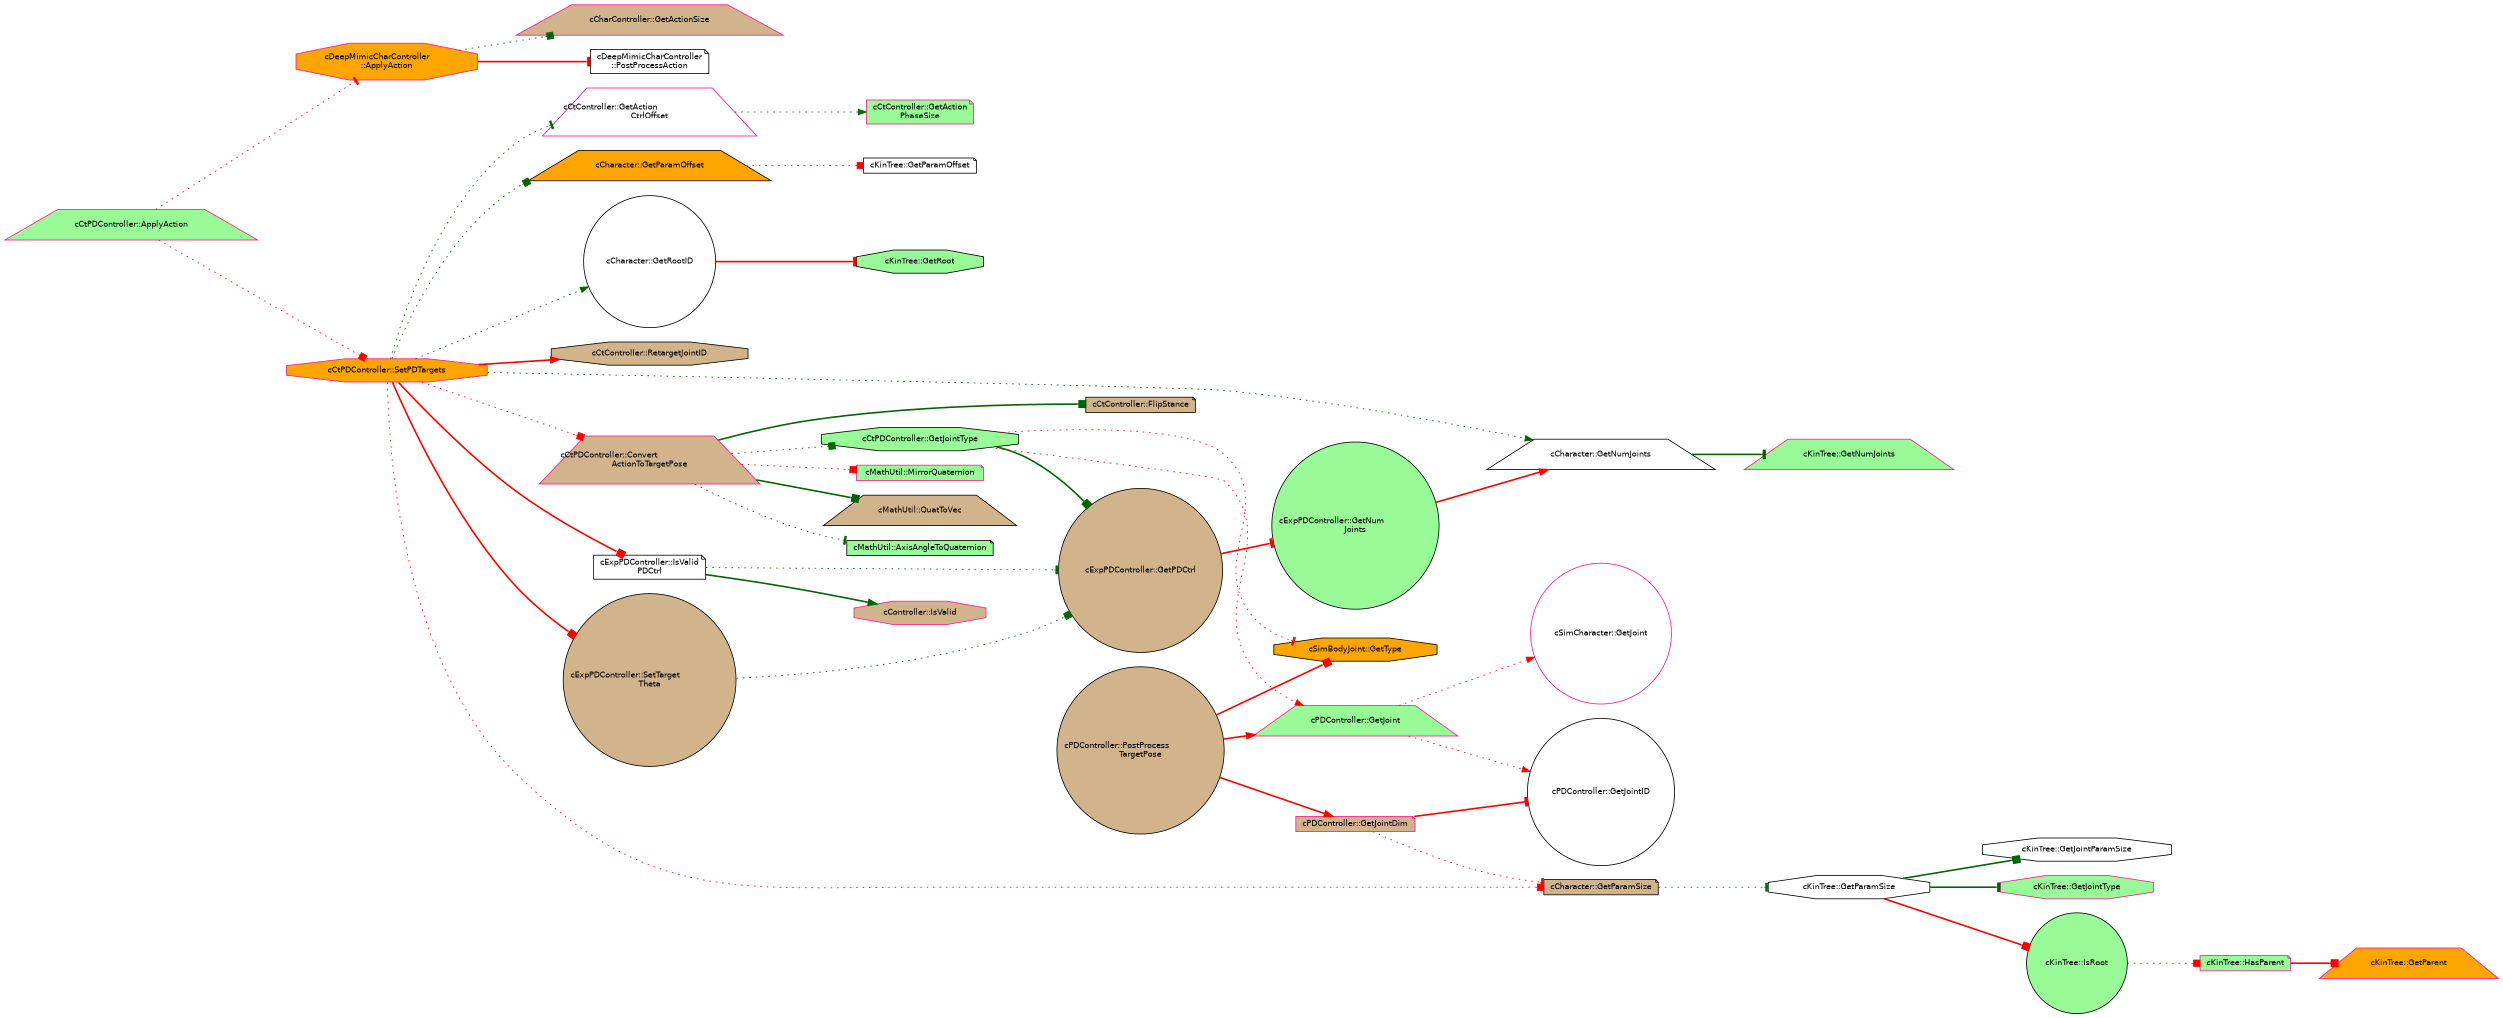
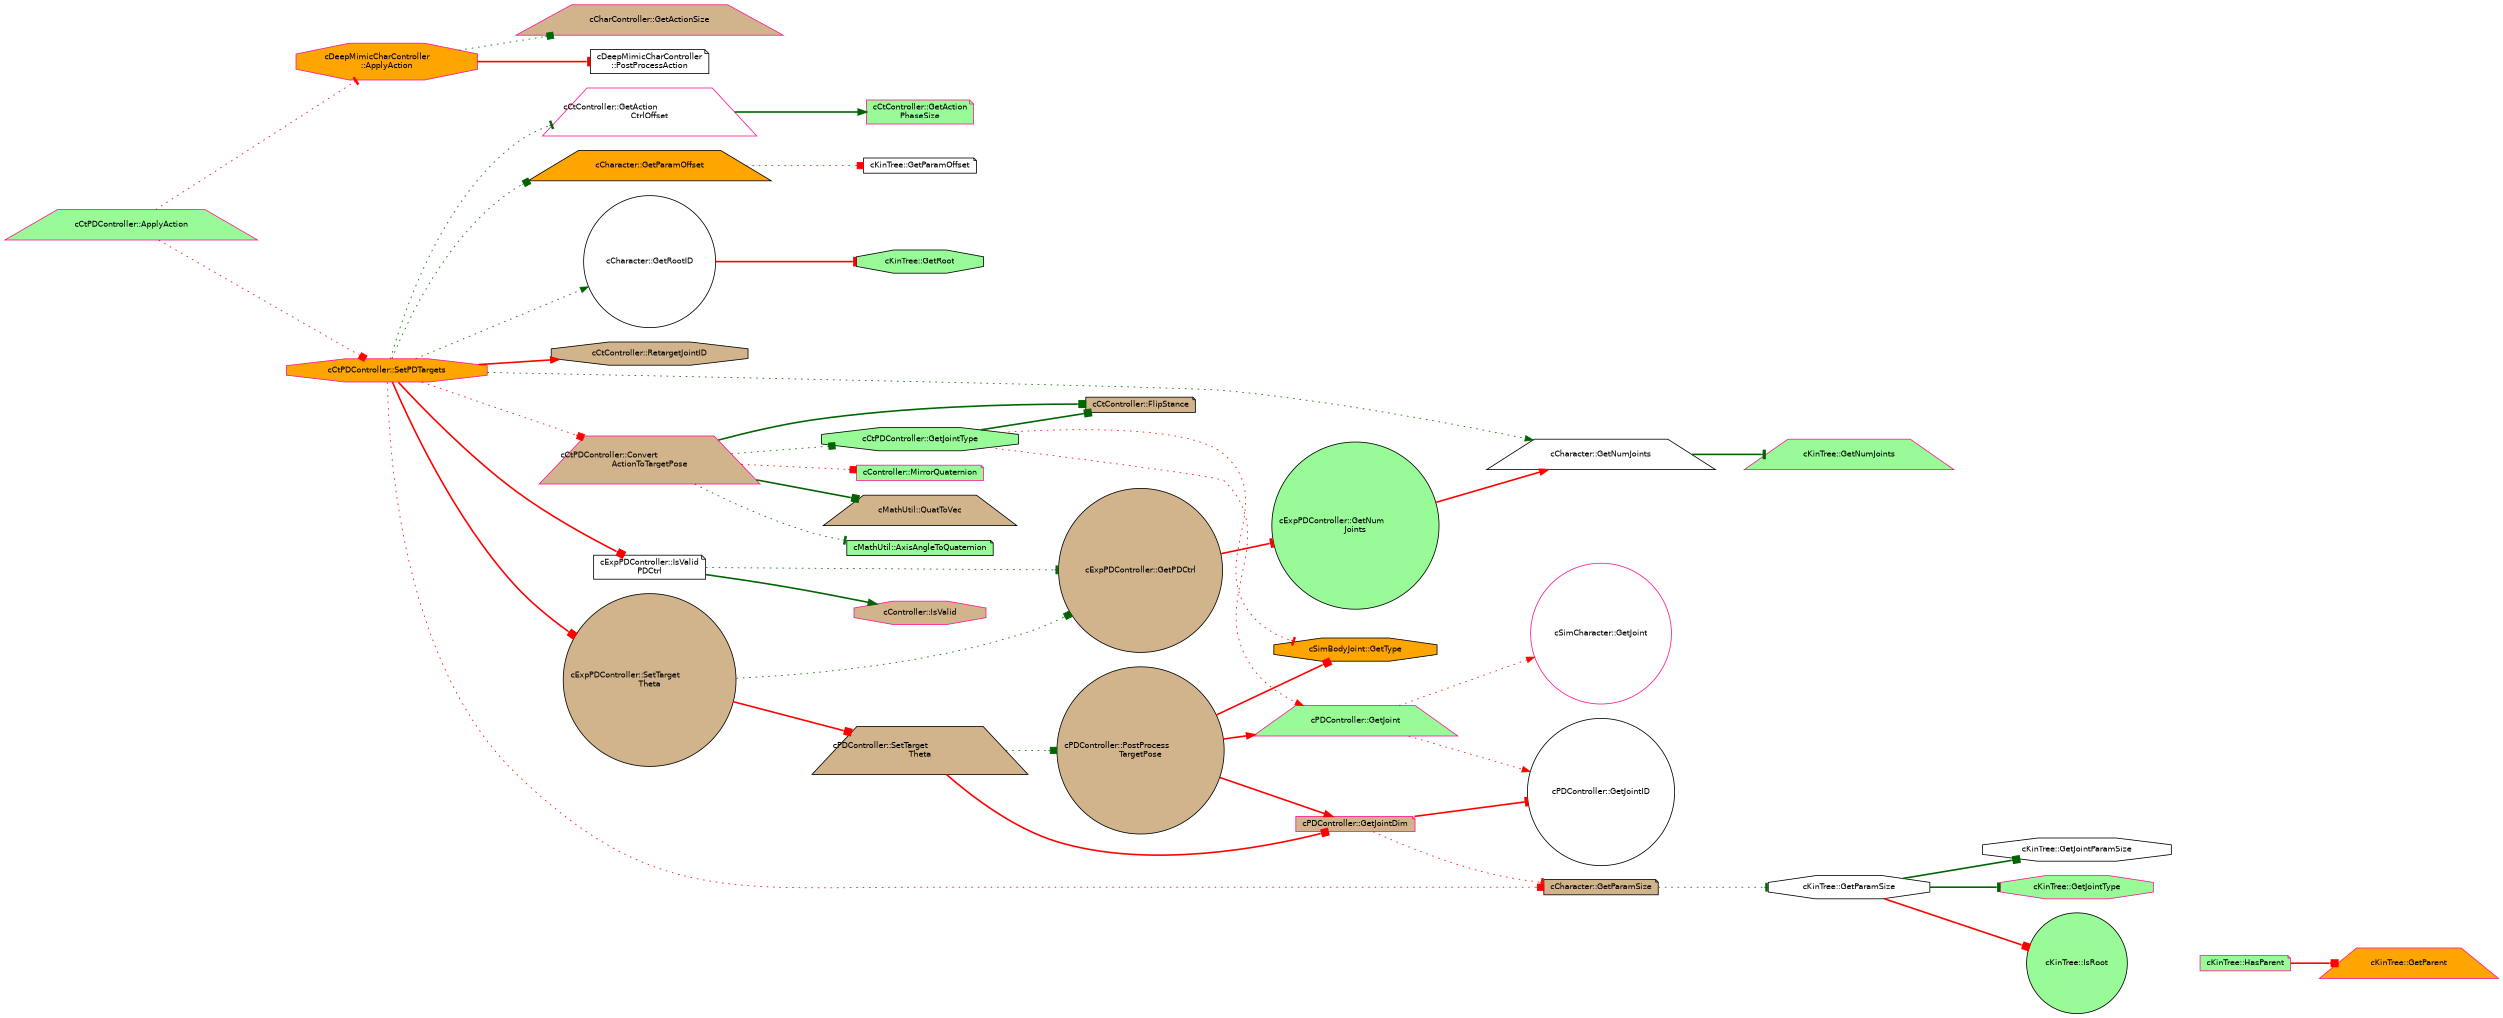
edge "cCtController::GetAction CtrlOffset" -> "cCtController::GetAction PhaseSize": style dotted -> bold
edge "cCtPDController::GetJointType" -> "cExpPDController::GetPDCtrl": now "cCtPDController::GetJointType" -> "cCtController::FlipStance"
node "cMathUtil::MirrorQuaternion": label "cMathUtil::MirrorQuaternion" -> "cController::MirrorQuaternion"
node "cPDController::SetTarget Theta": added
edge "cKinTree::IsRoot" -> "cKinTree::HasParent": removed
